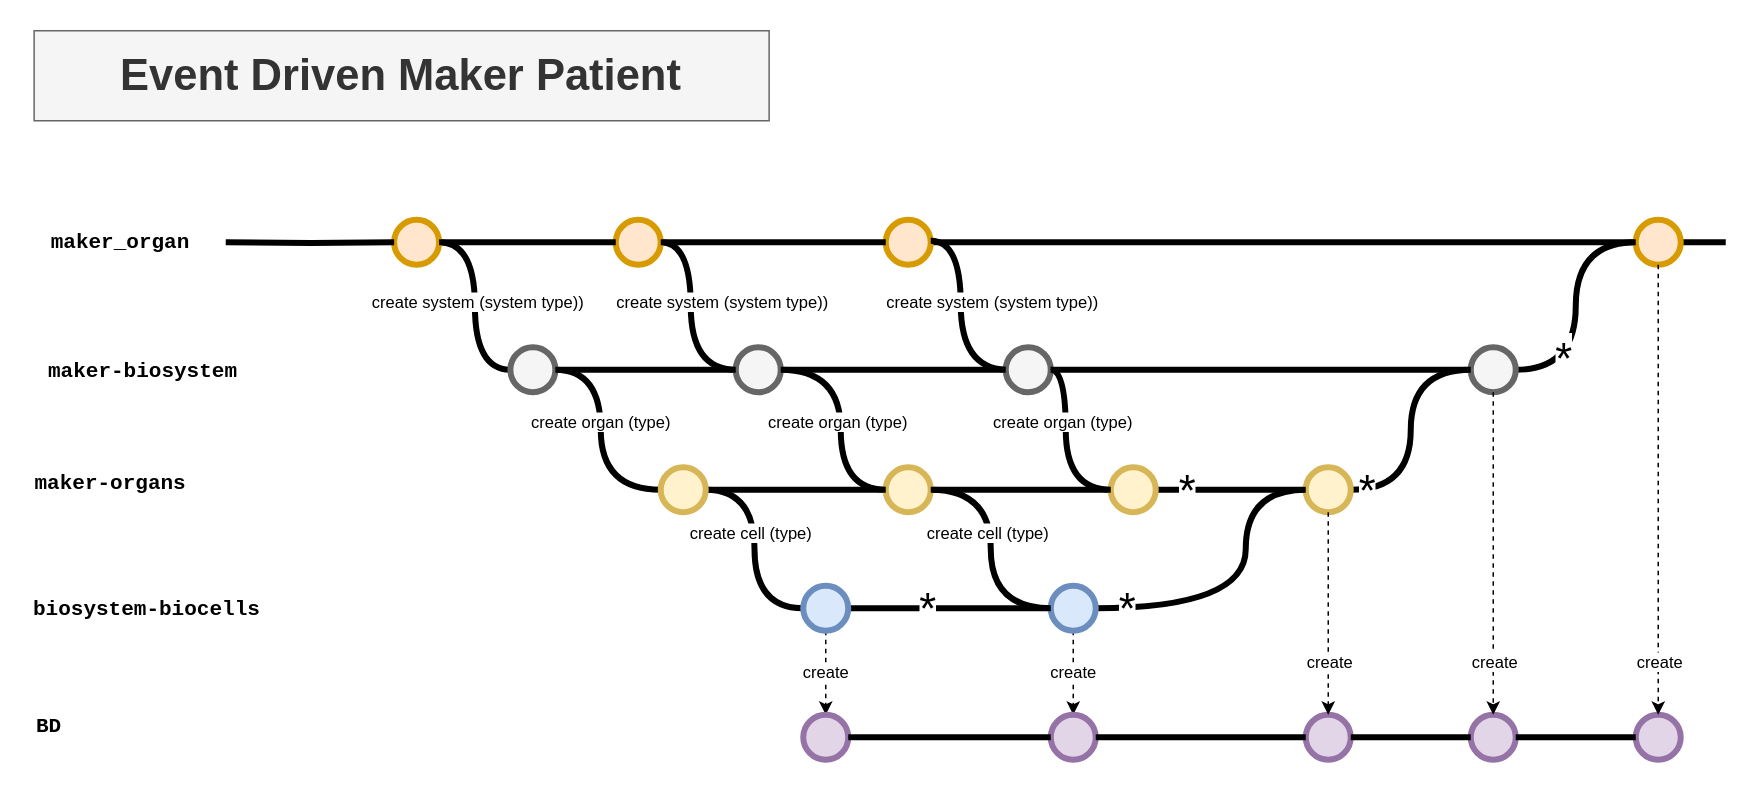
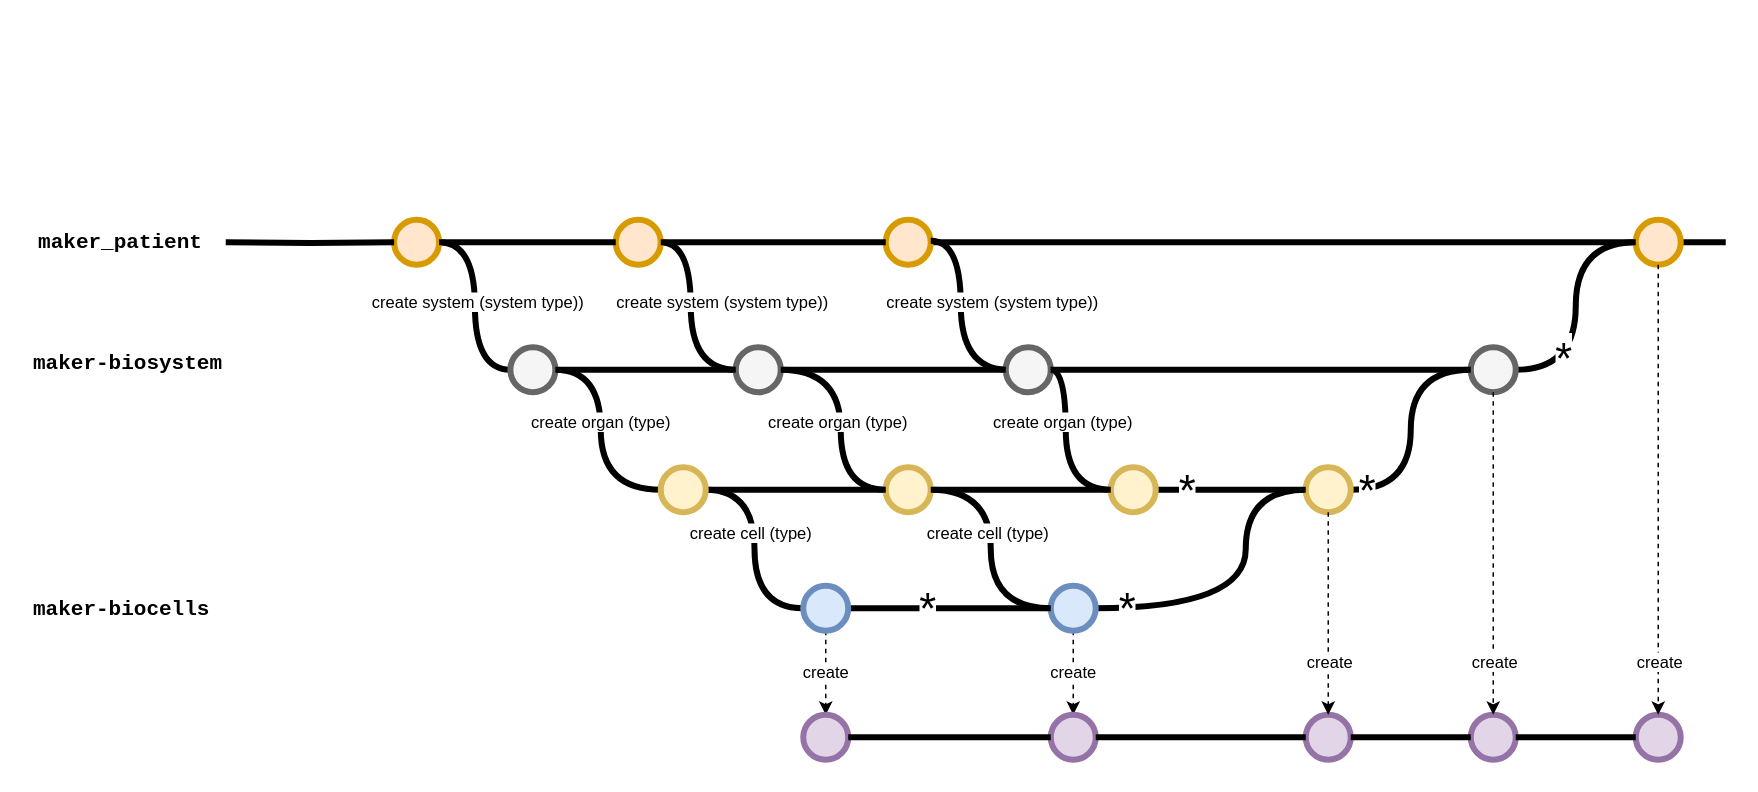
node "Event Driven Maker Patient": removed
node "maker_organ": label "maker_organ" -> "maker_patient"
node "maker-biosystem": moved (226, 370) -> (211, 362)
node "maker-organs": removed
node "biosystem-biocells": label "biosystem-biocells" -> "maker-biocells"
node "BD": removed
